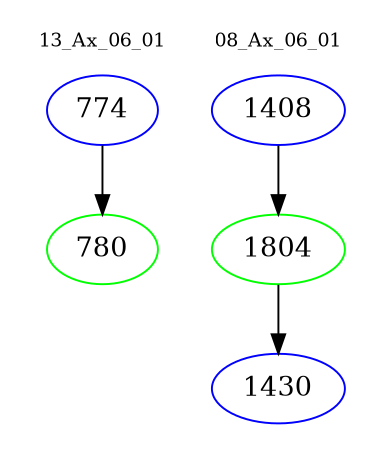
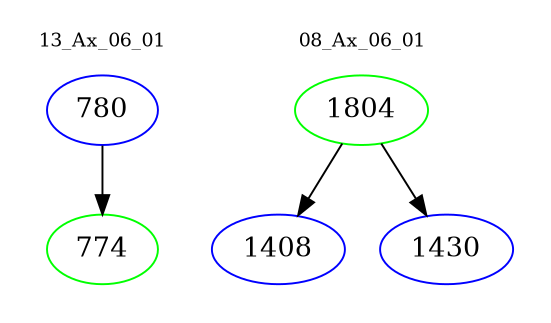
node "774": color blue -> green
edge "774" -> "780": reversed
edge "1408" -> "1804": reversed
node "780": color green -> blue
